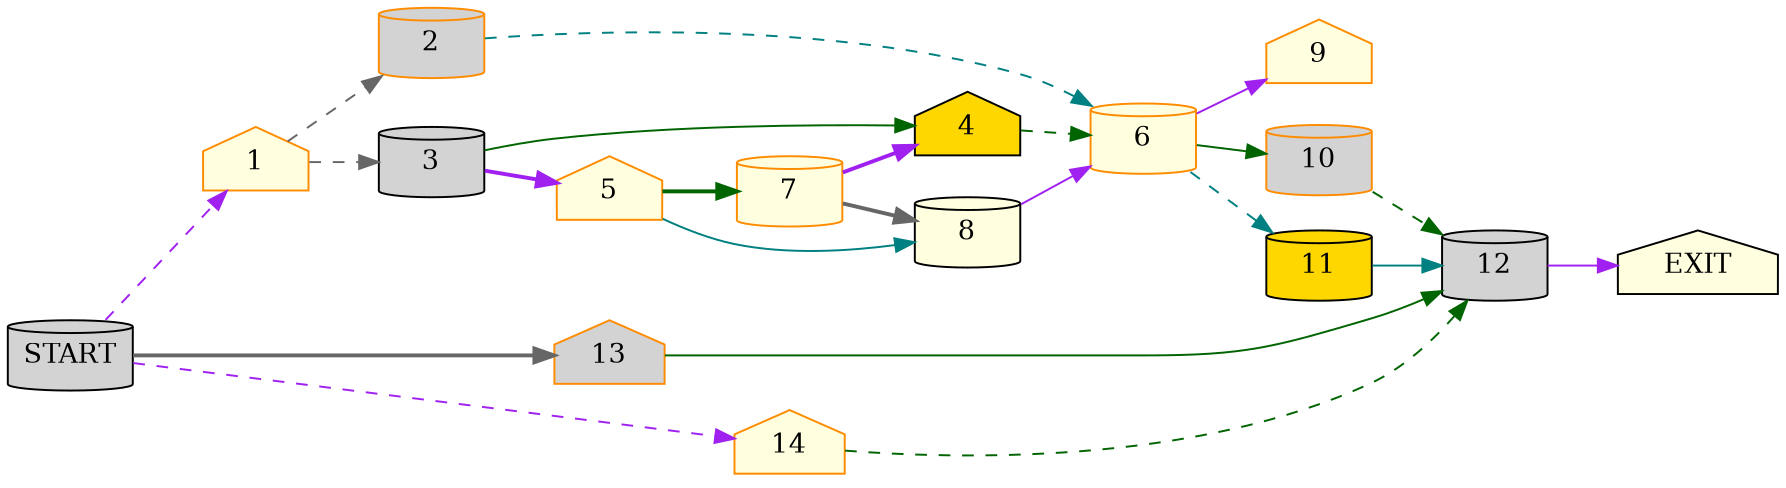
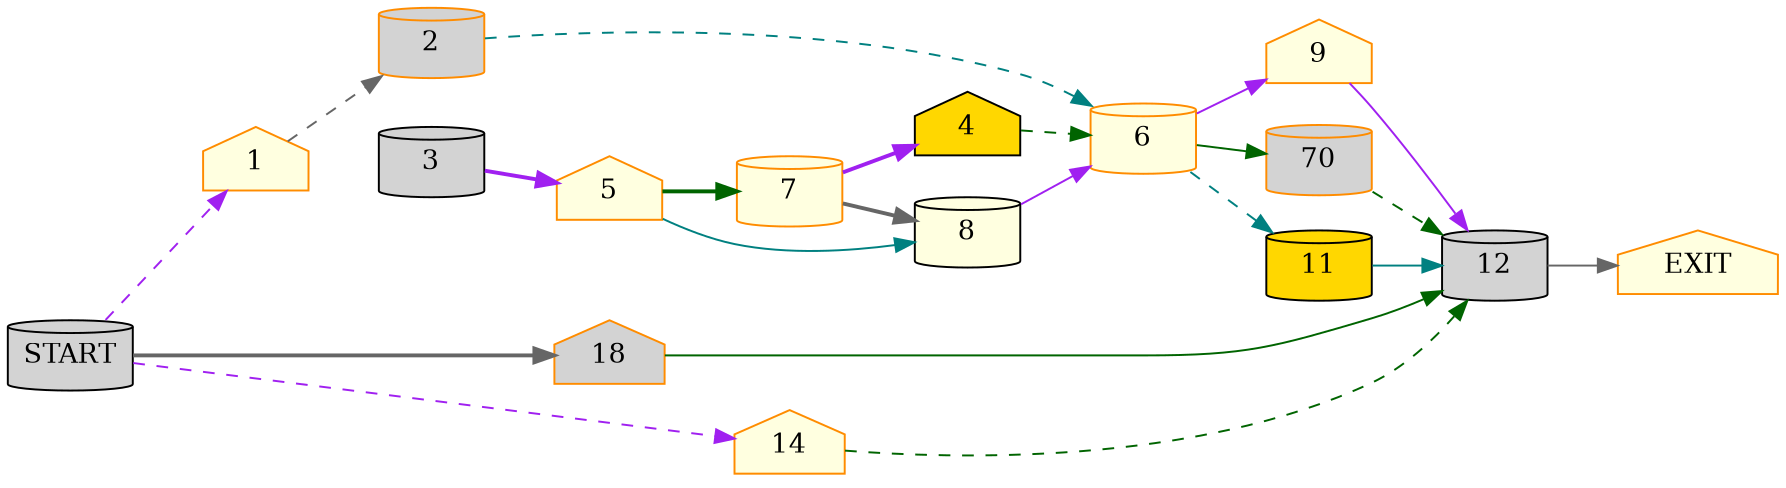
edge "3" -> "4": removed
edge "9" -> "12": added
node "10": label "10" -> "70"
edge "1" -> "3": removed
edge "12" -> "EXIT": color purple -> gray40
node "EXIT": color black -> darkorange
node "13": label "13" -> "18"
